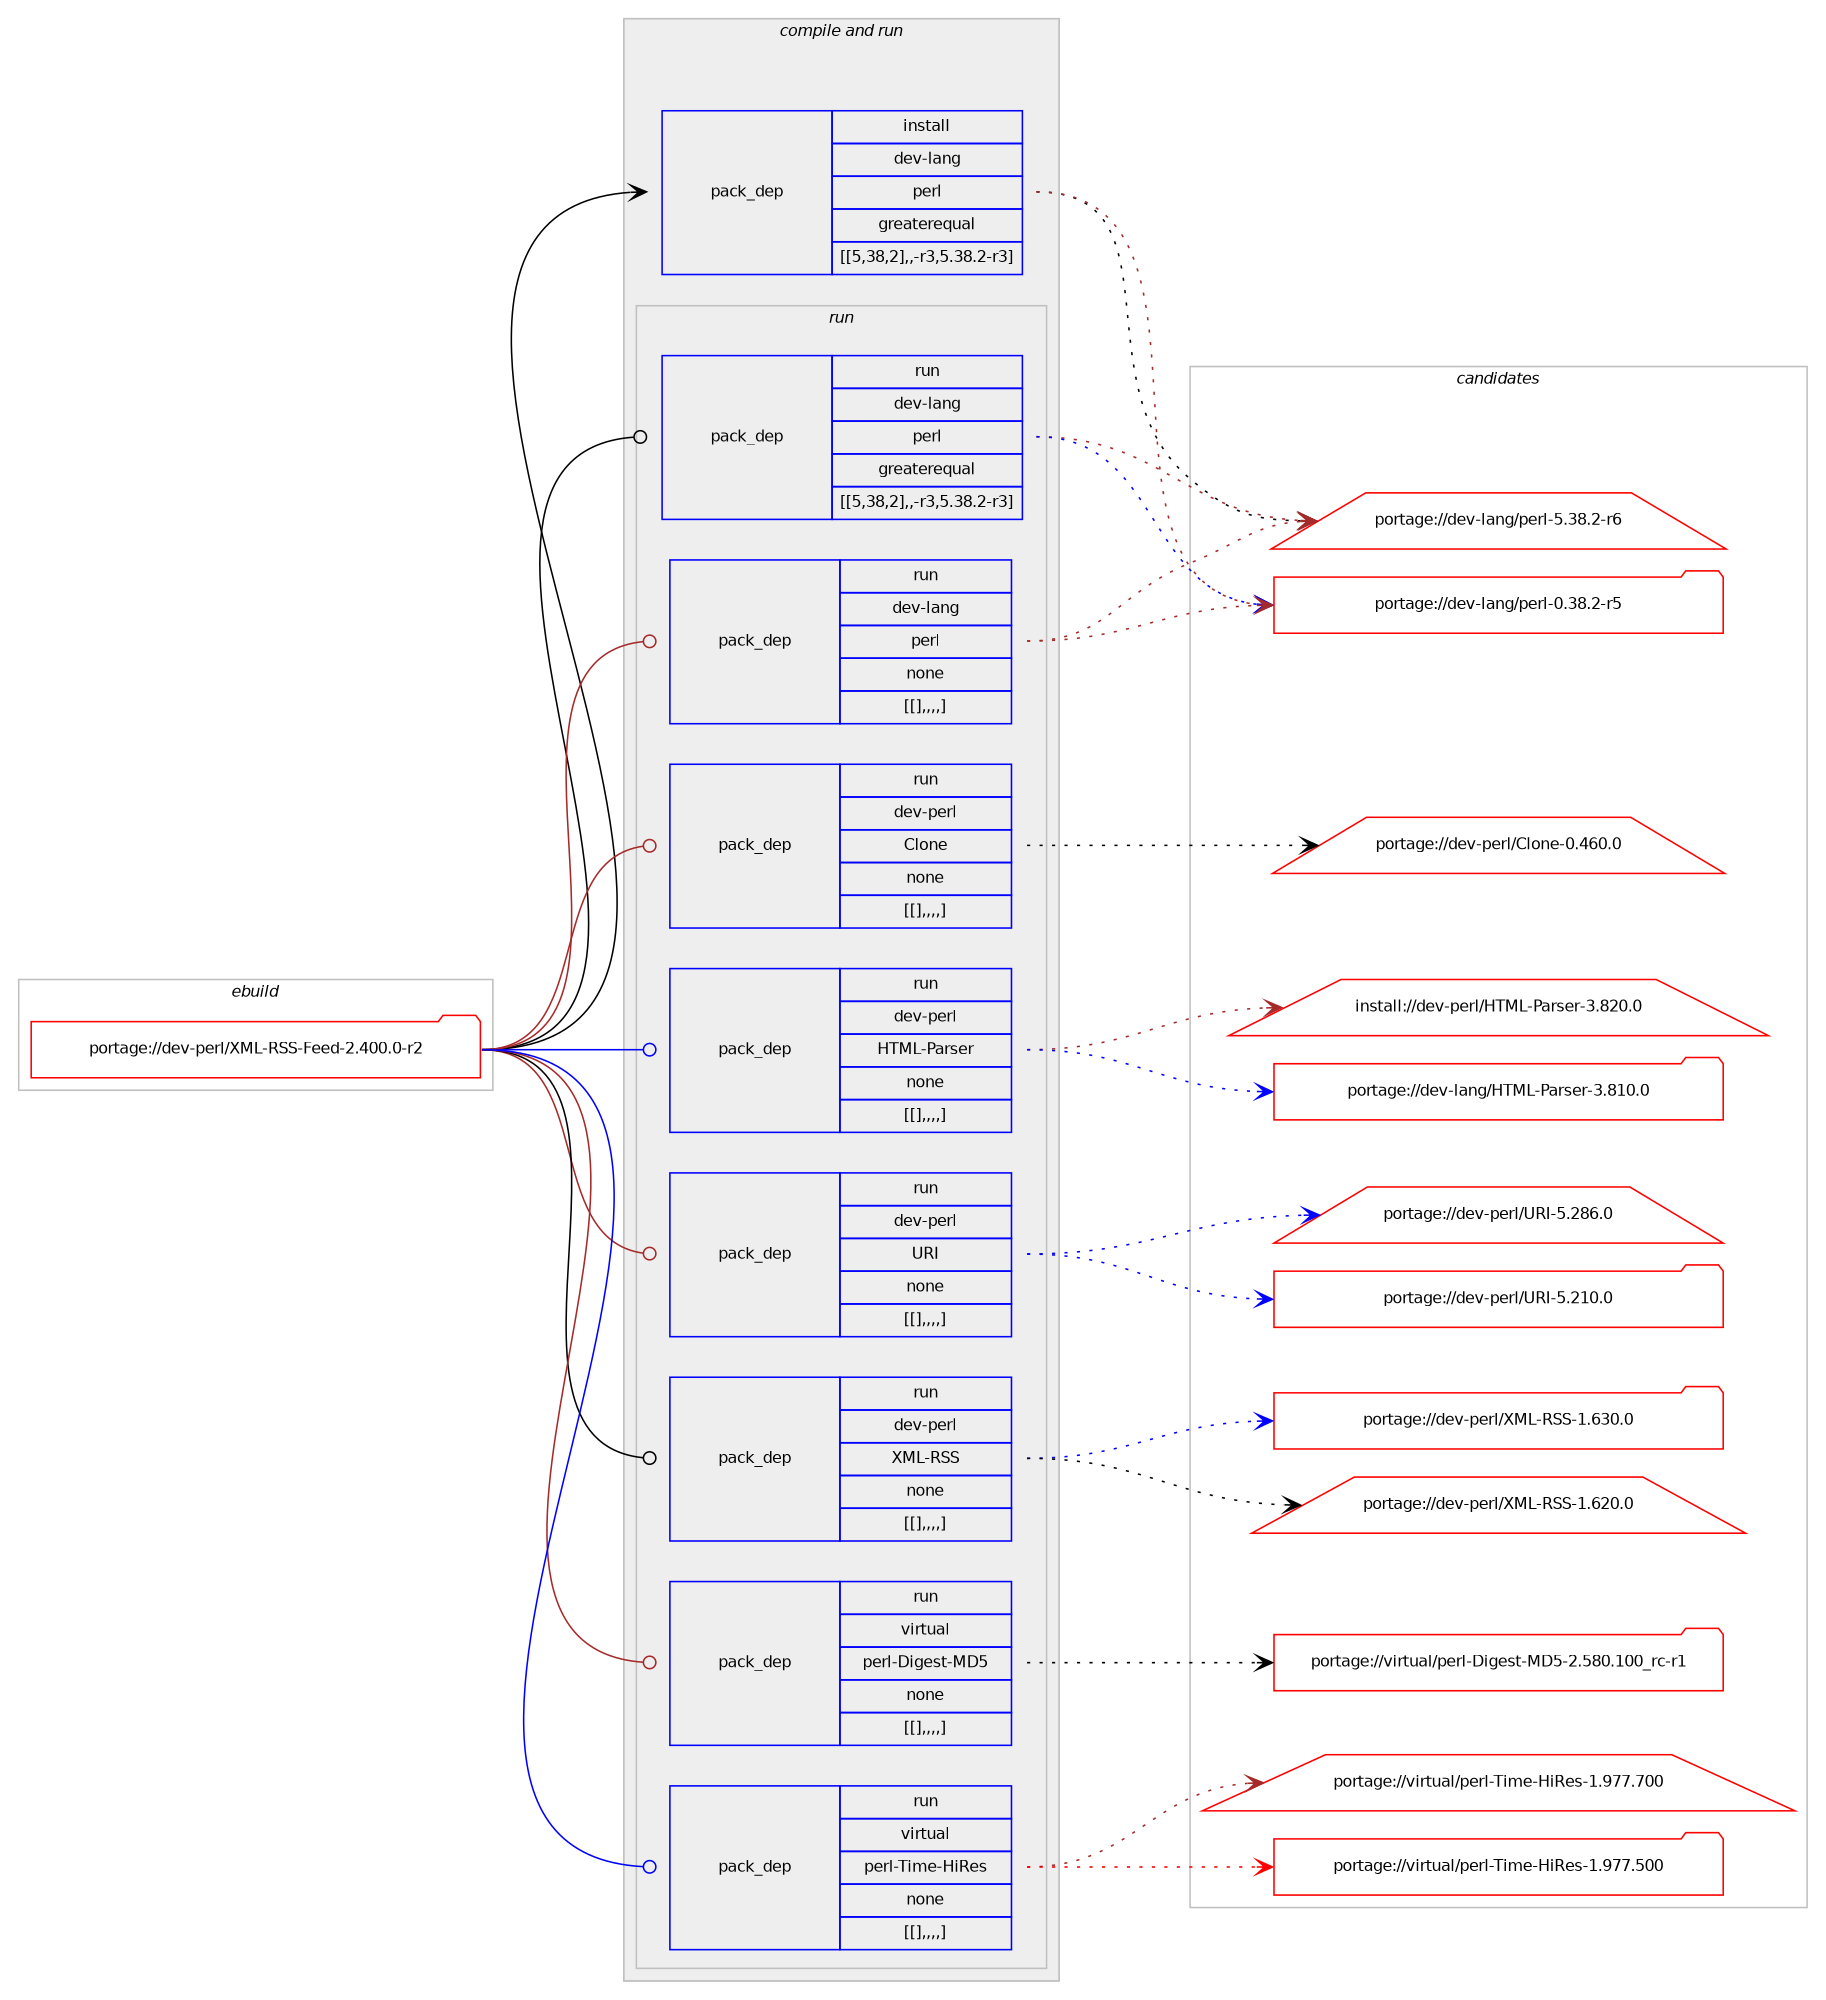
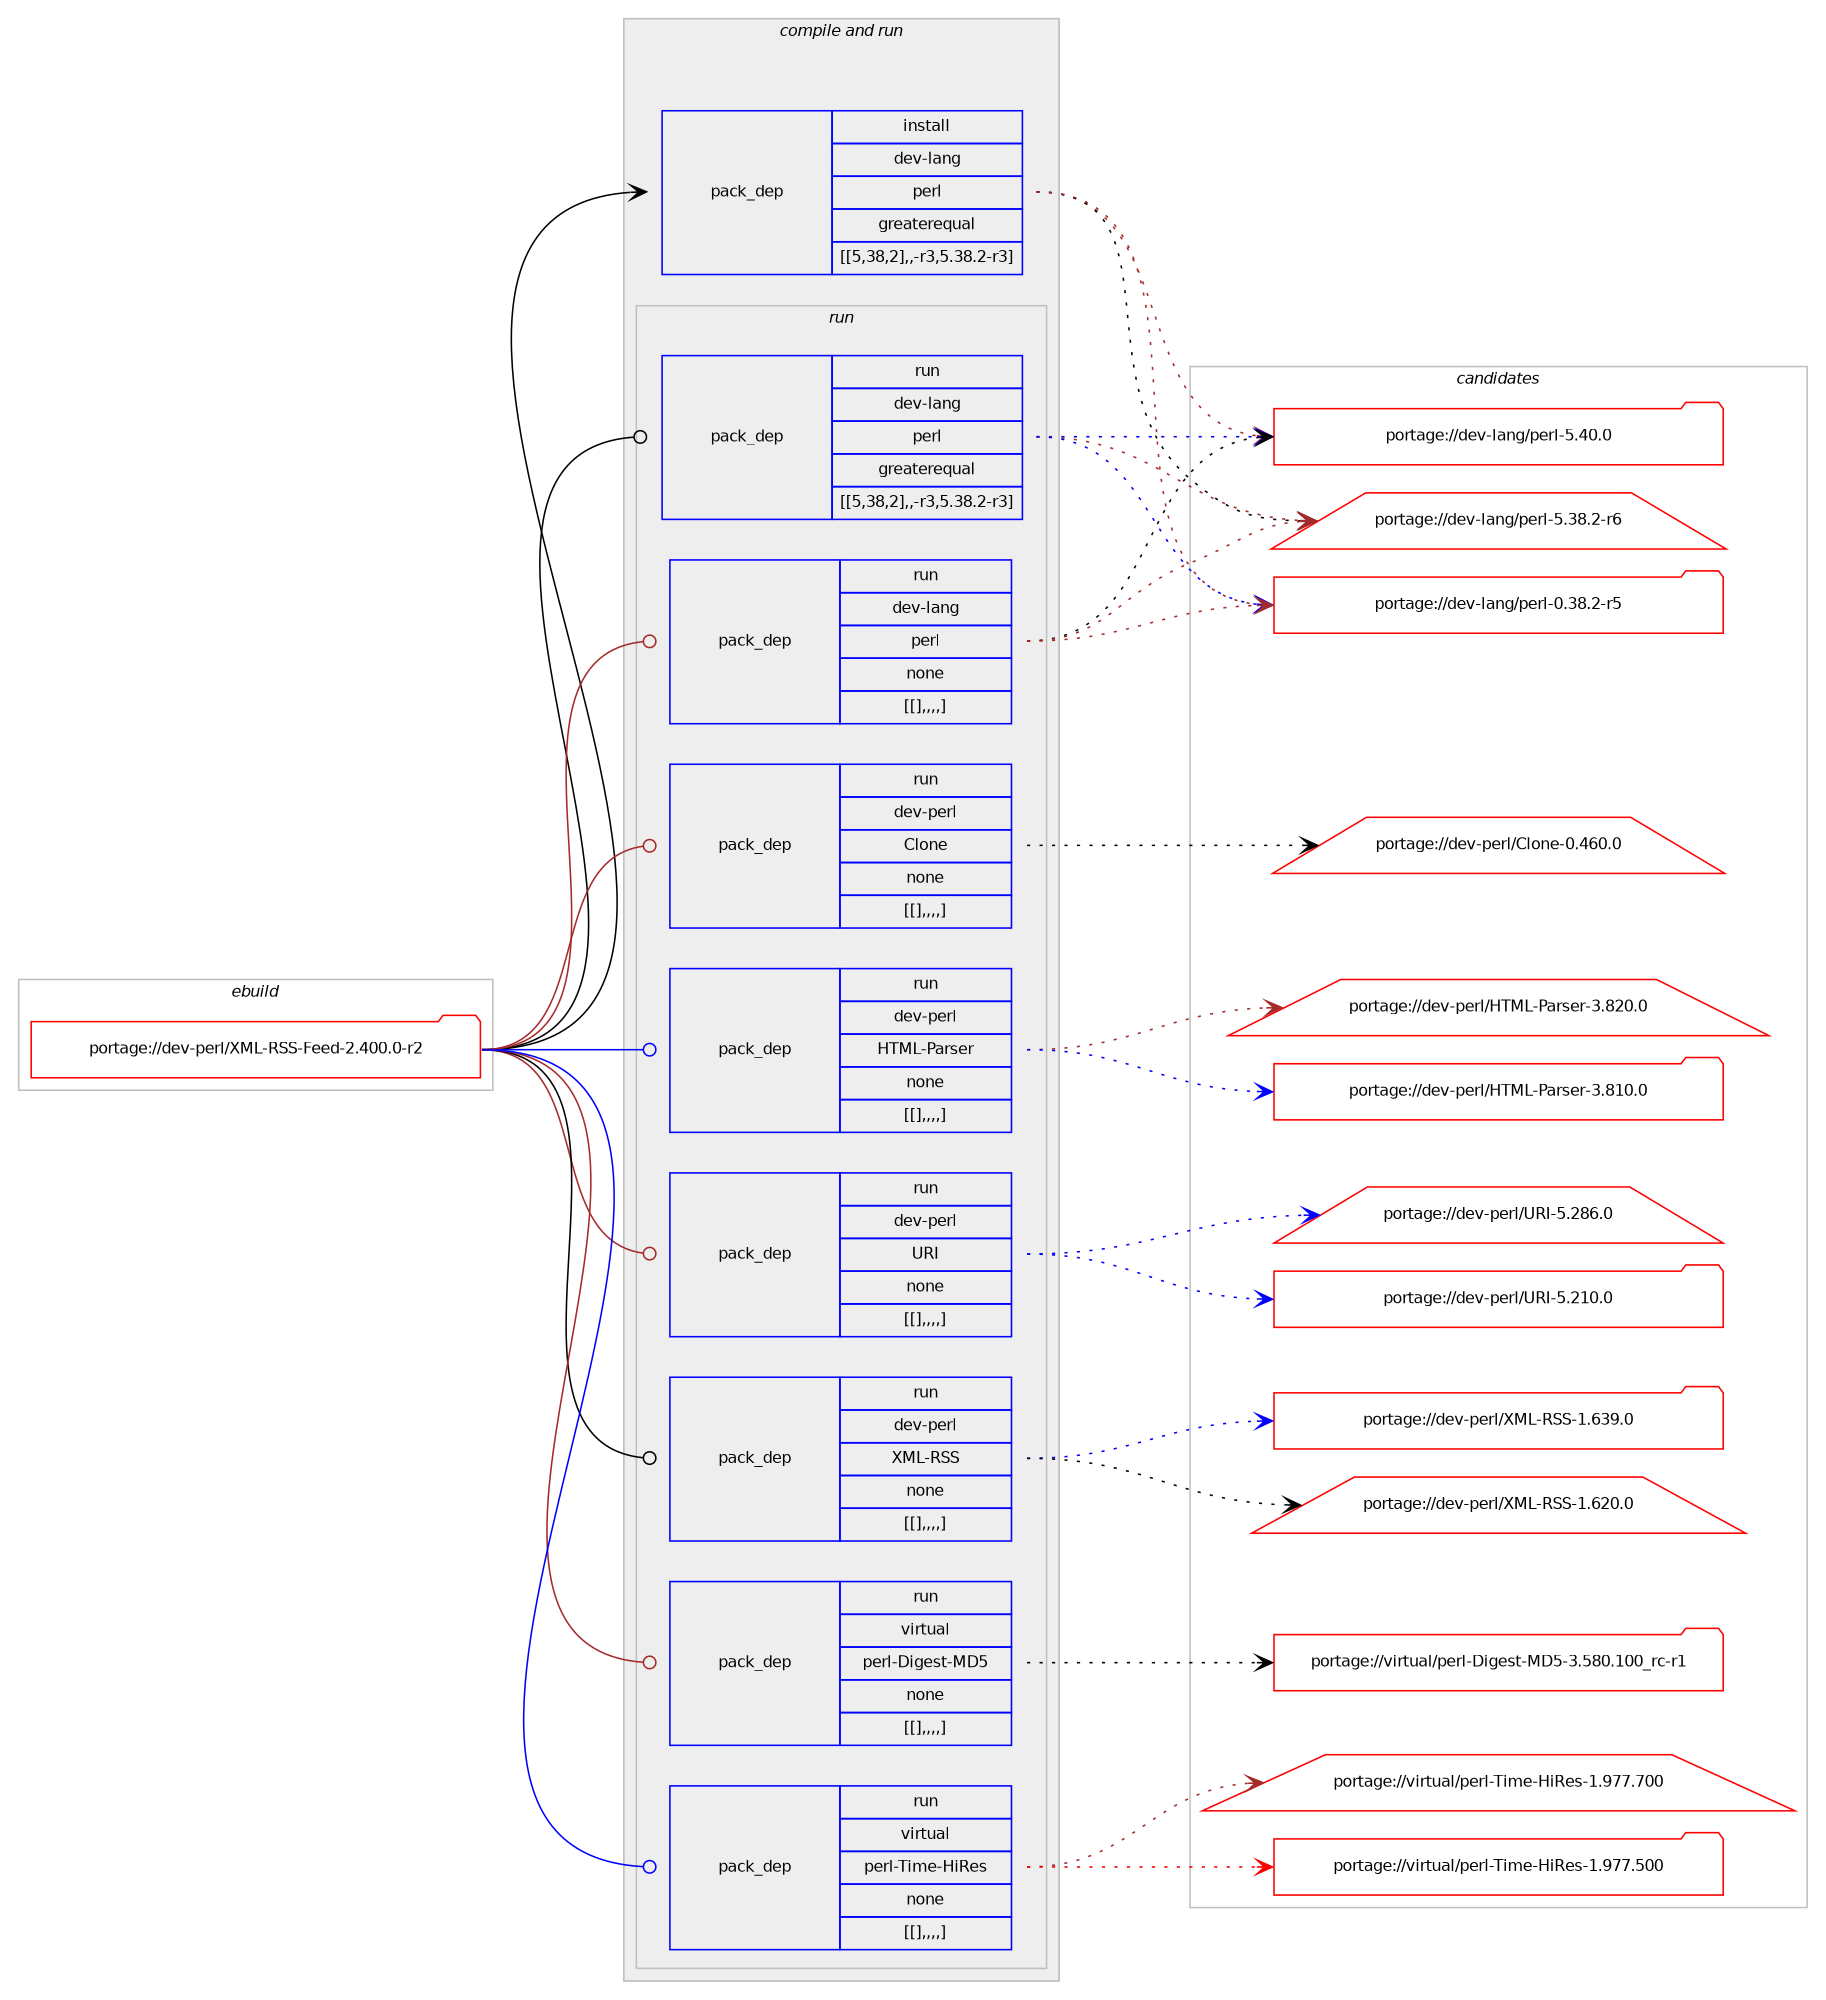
node "portage://dev-lang/perl-5.40.0": added
node "install://dev-perl/HTML-Parser-3.820.0": label "install://dev-perl/HTML-Parser-3.820.0" -> "portage://dev-perl/HTML-Parser-3.820.0"
node "portage://dev-lang/HTML-Parser-3.810.0": label "portage://dev-lang/HTML-Parser-3.810.0" -> "portage://dev-perl/HTML-Parser-3.810.0"
node "portage://dev-perl/XML-RSS-1.630.0": label "portage://dev-perl/XML-RSS-1.630.0" -> "portage://dev-perl/XML-RSS-1.639.0"
node "portage://virtual/perl-Digest-MD5-2.580.100_rc-r1": label "portage://virtual/perl-Digest-MD5-2.580.100_rc-r1" -> "portage://virtual/perl-Digest-MD5-3.580.100_rc-r1"
